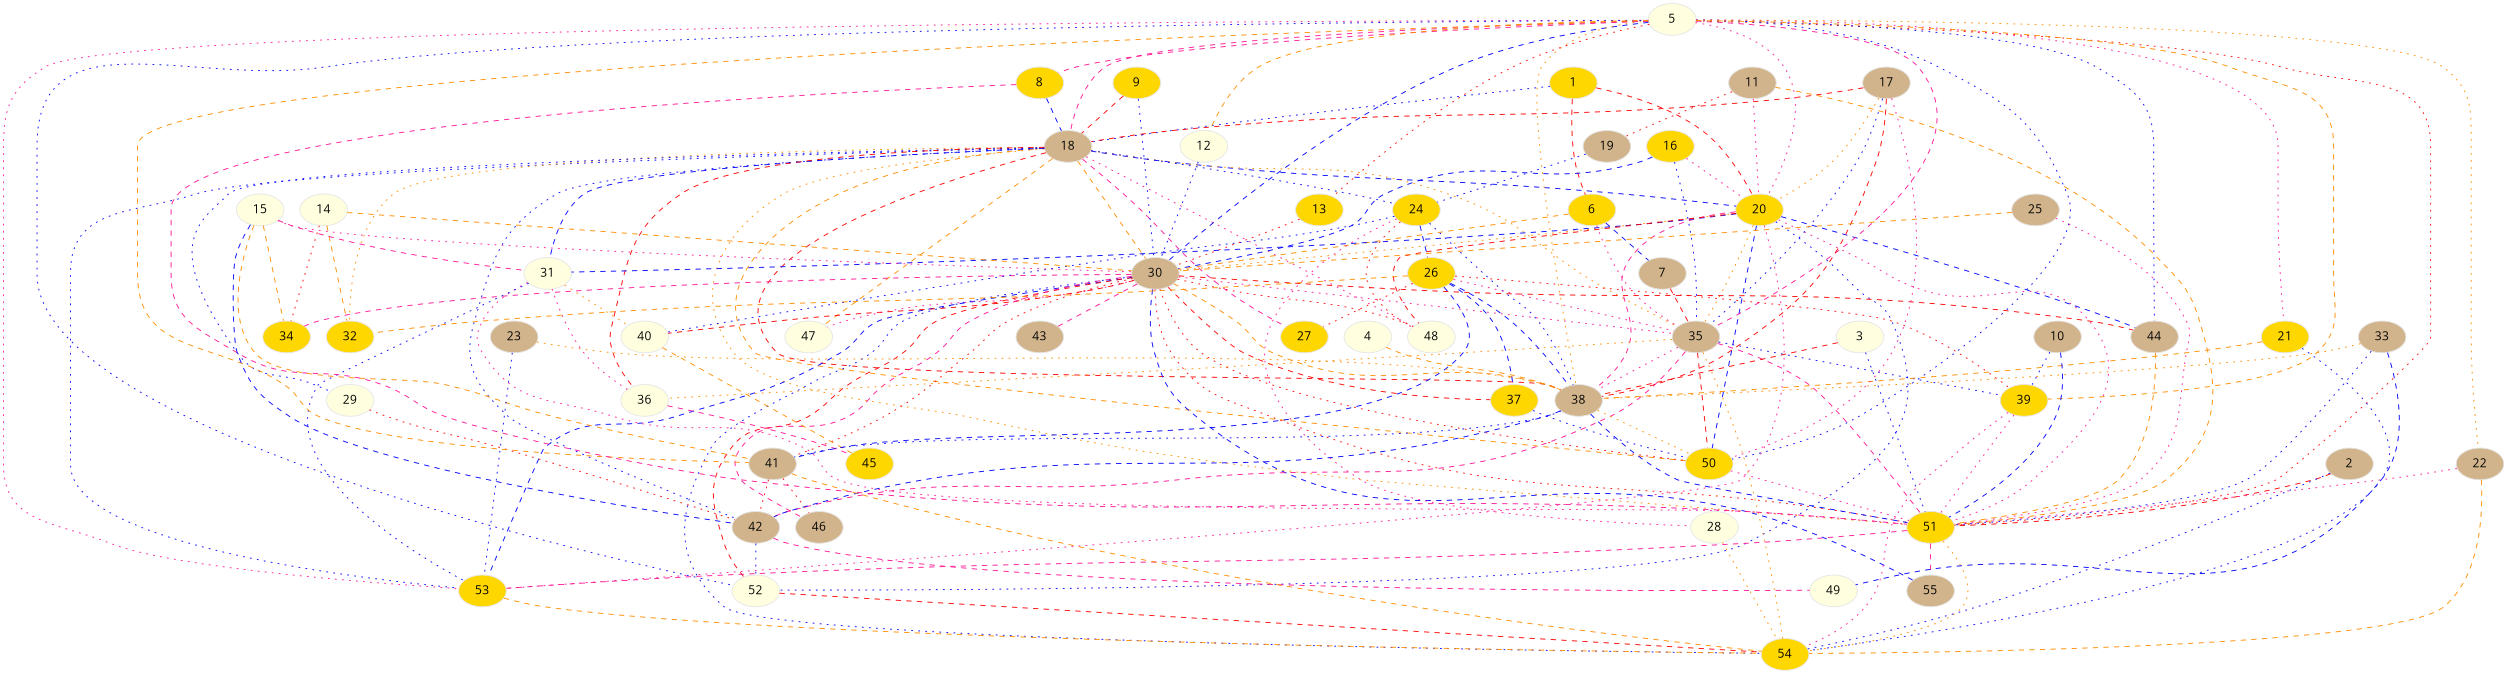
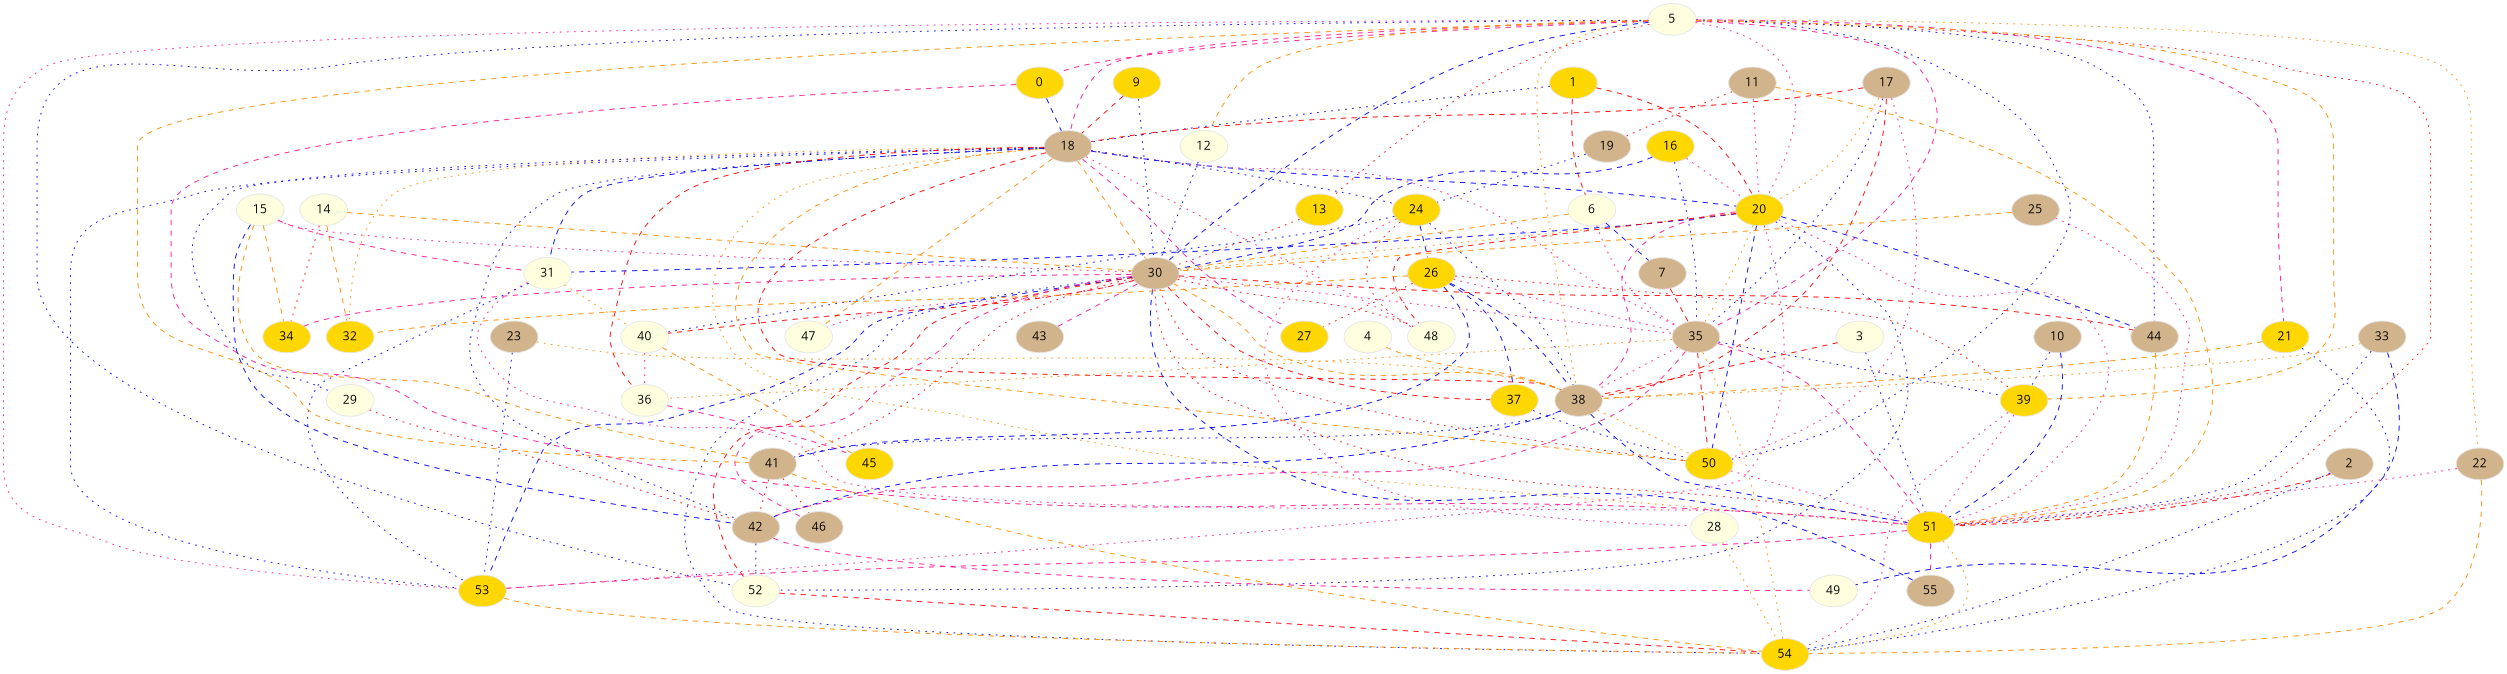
edge "5" -- "21": style dotted -> dashed
node "8": label "8" -> "0"
edge "18" -- "35": color darkorange -> deeppink
node "6": fillcolor gold -> lightyellow
edge "31" -- "36": now "40" -- "36"
